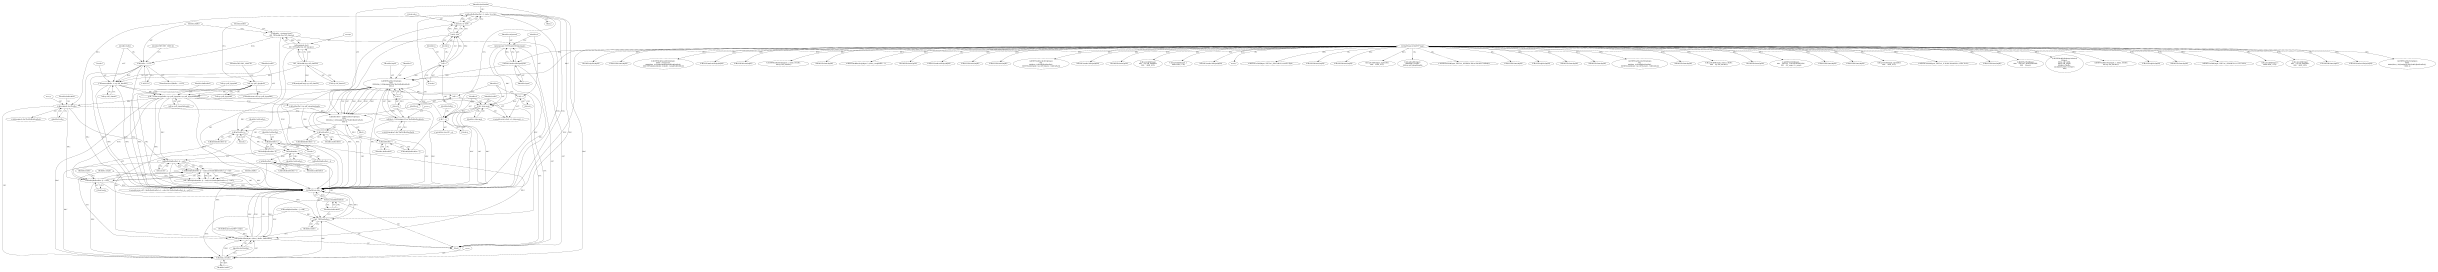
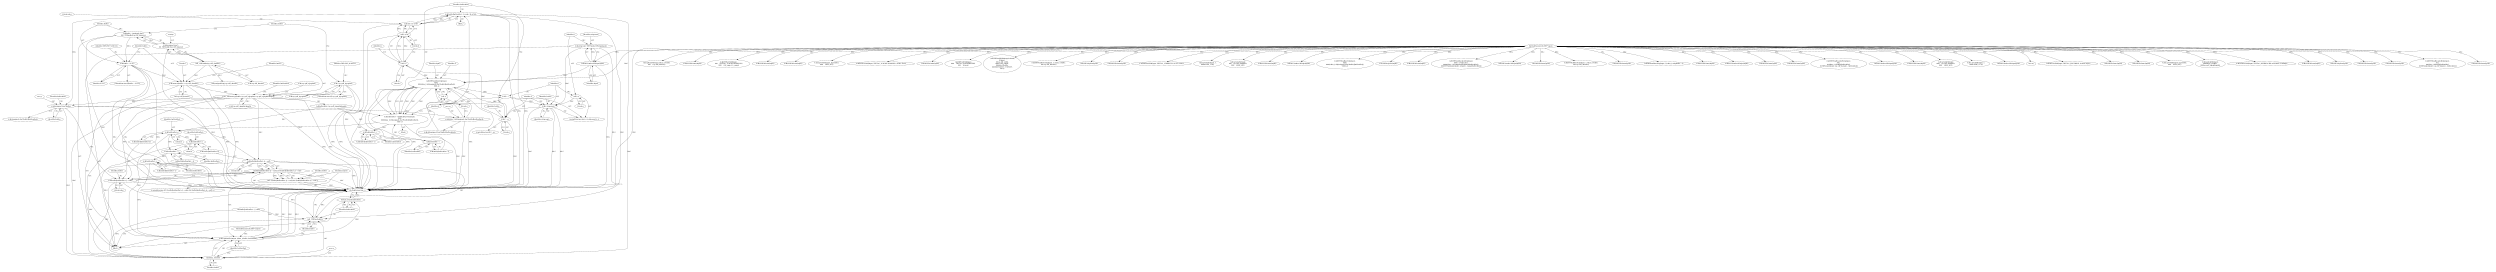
node "(Call,NULL)": label "(Call,NULL)" -> "(Identifier,NULL)"
edge "(Call,&(((unsigned char*)buffer)[bufferoffset]))" -> "(Call,(tdata_t) &(((unsigned char*)buffer)[bufferoffset]))": now "(Call,&(((unsigned char*)buffer)[bufferoffset]))" -> "(Call,-1)"
